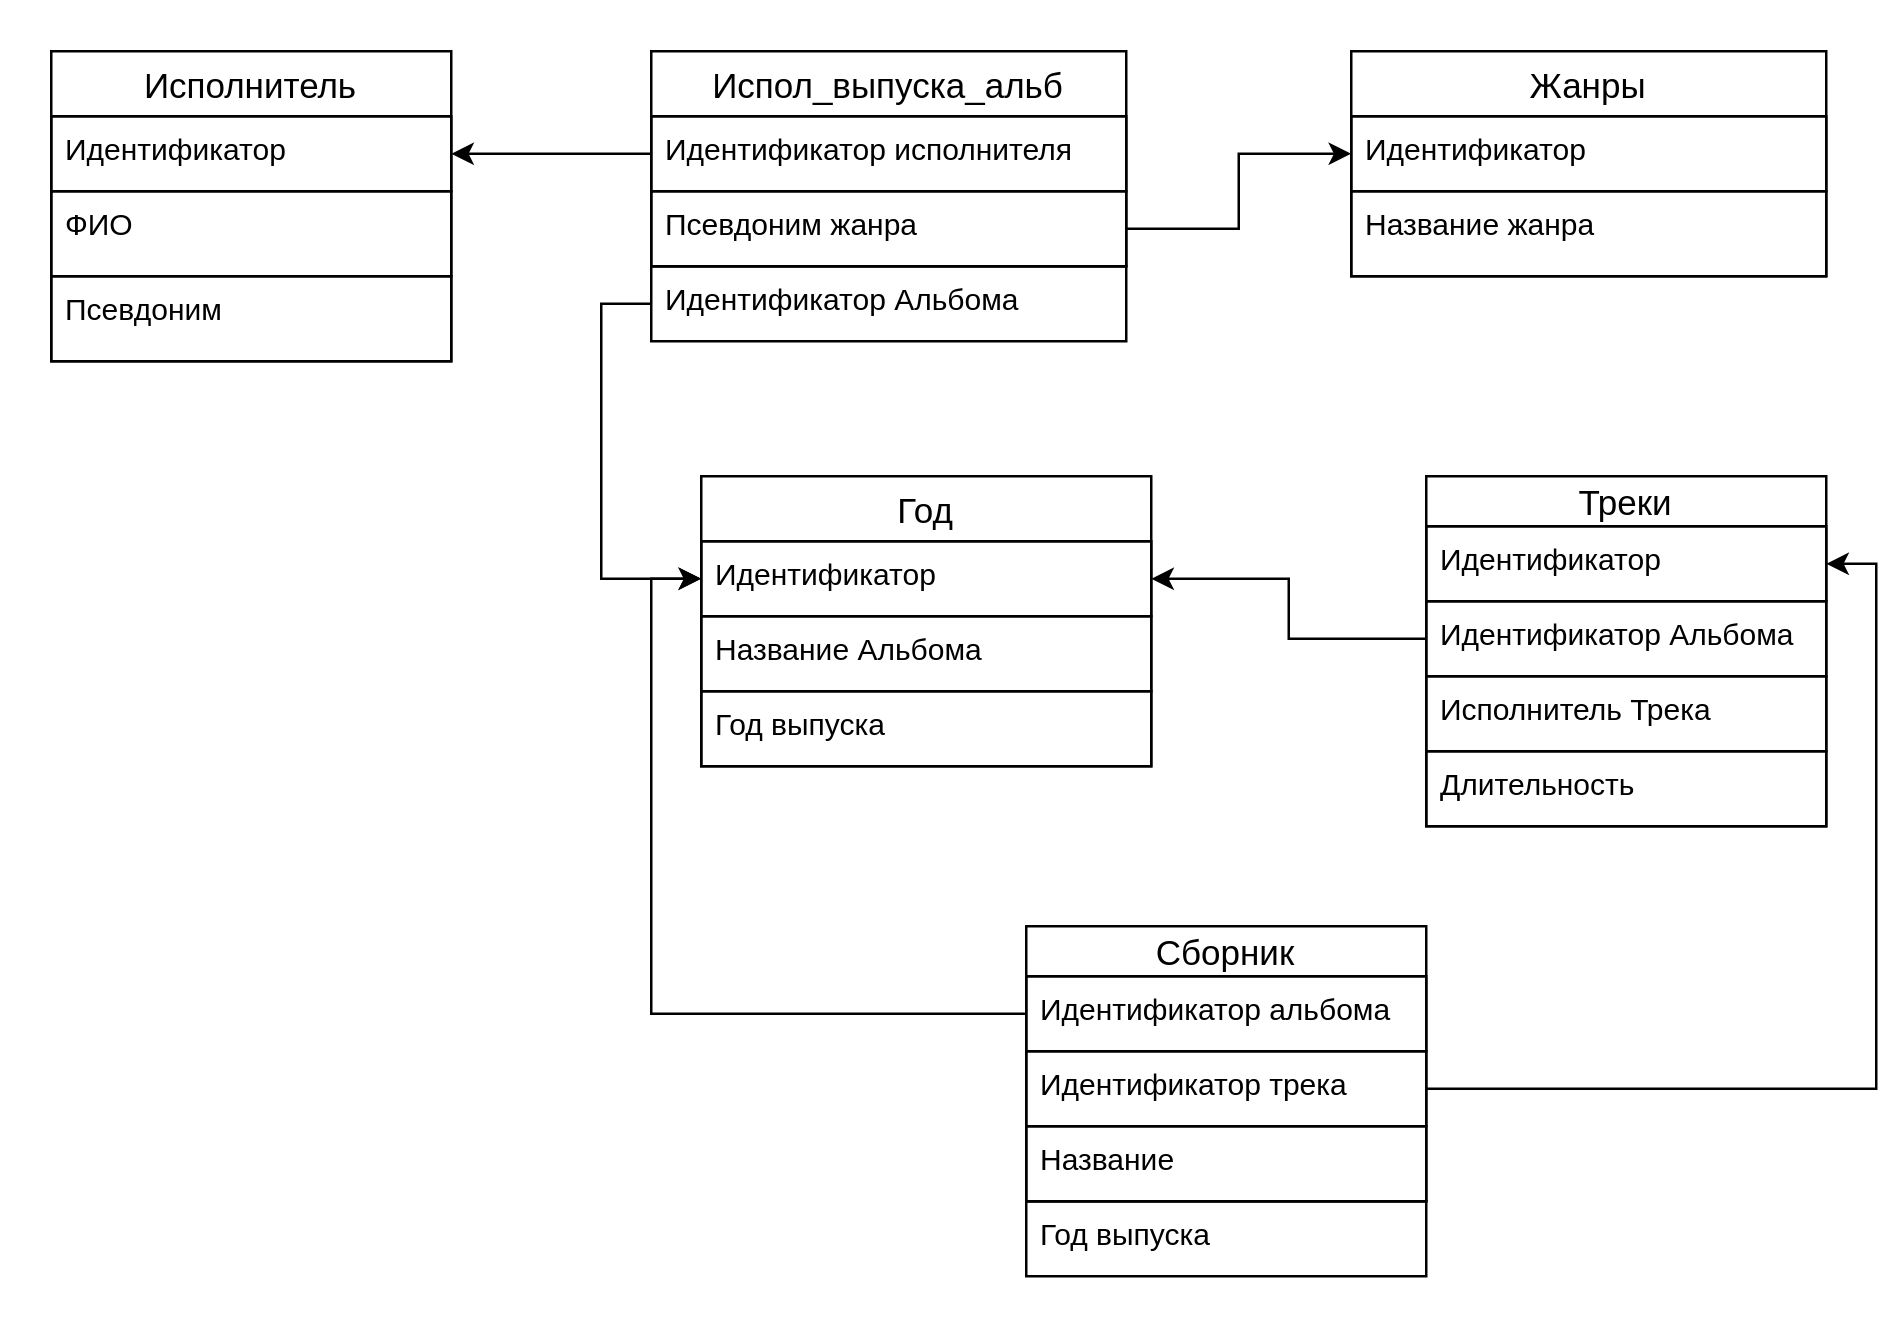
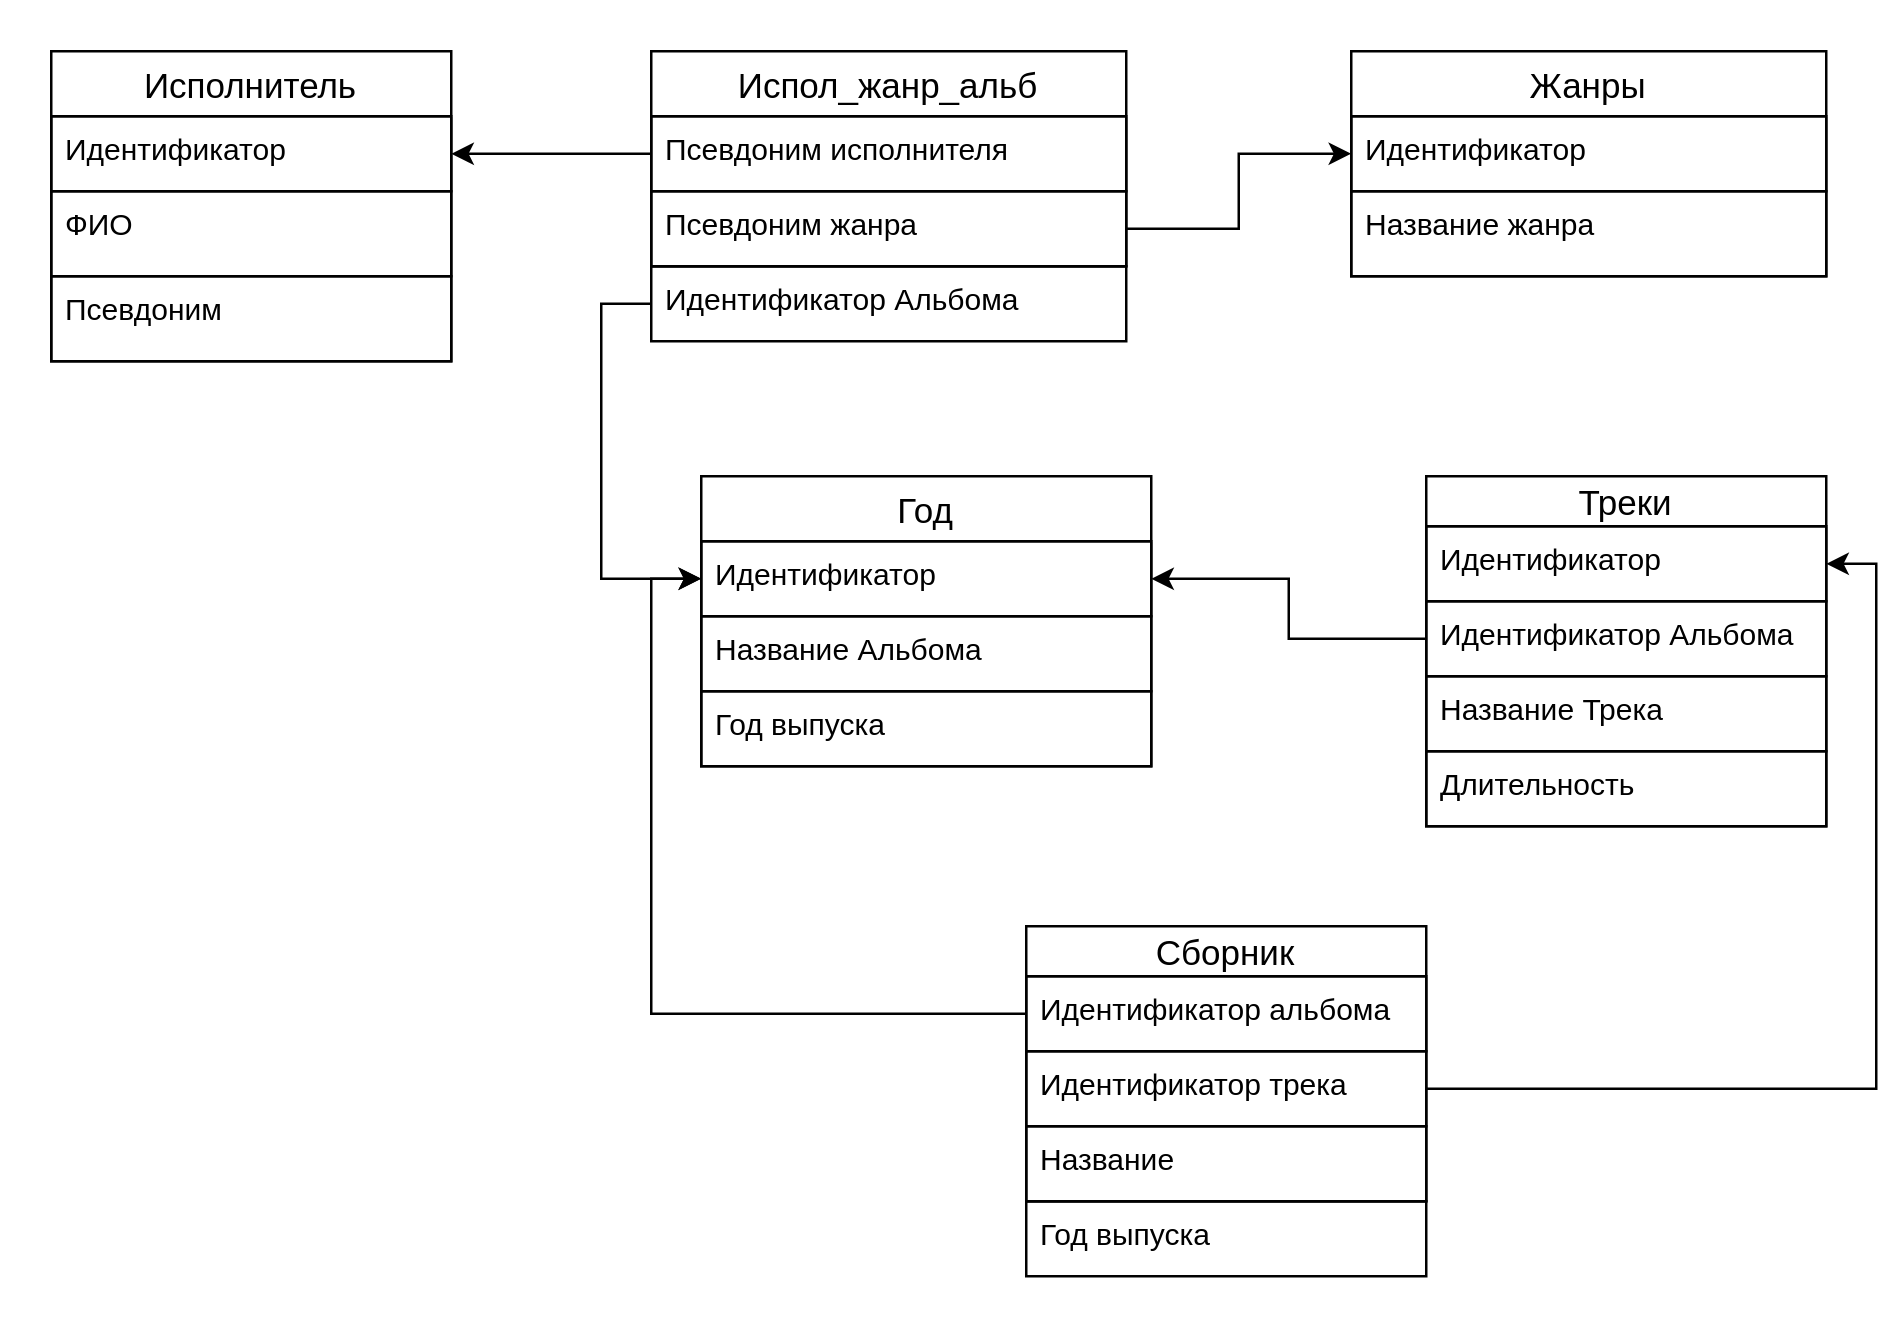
node "Испол_выпуска_альб": label "Испол_выпуска_альб" -> "Испол_жанр_альб"
node "Идентификатор исполнителя": label "Идентификатор исполнителя" -> "Псевдоним исполнителя"
node "Исполнитель Трека": label "Исполнитель Трека" -> "Название Трека"
